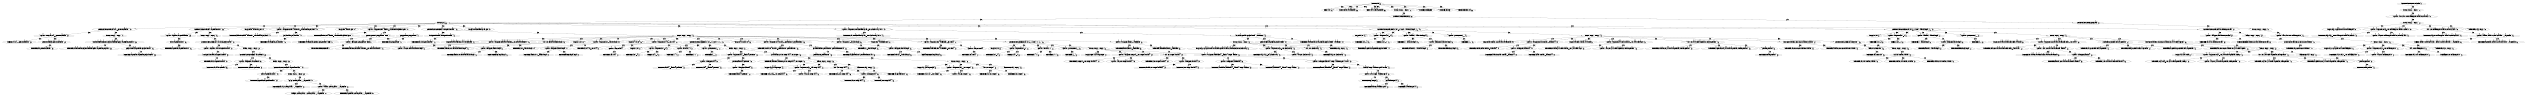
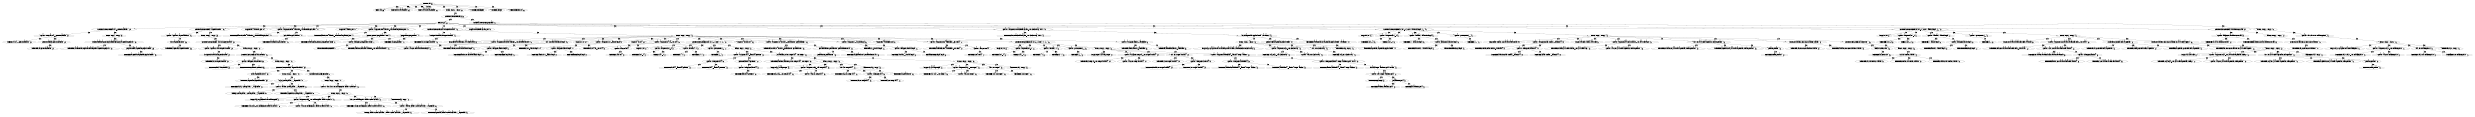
edge "(CONTROL_STRUCTURE,IF,if (targetFolder.mkdirs()))" -> "(CONTROL_STRUCTURE,ELSE,else)": added, label "AST:"
